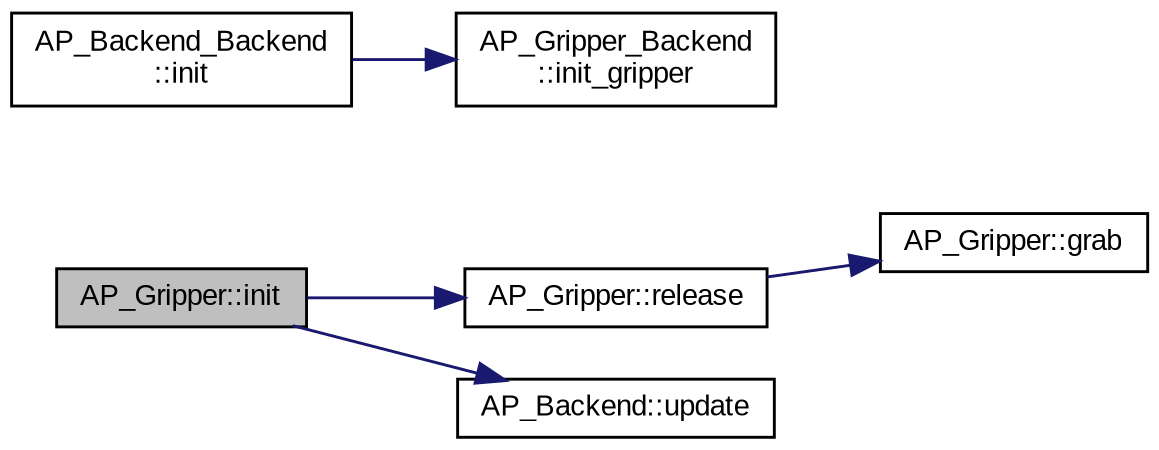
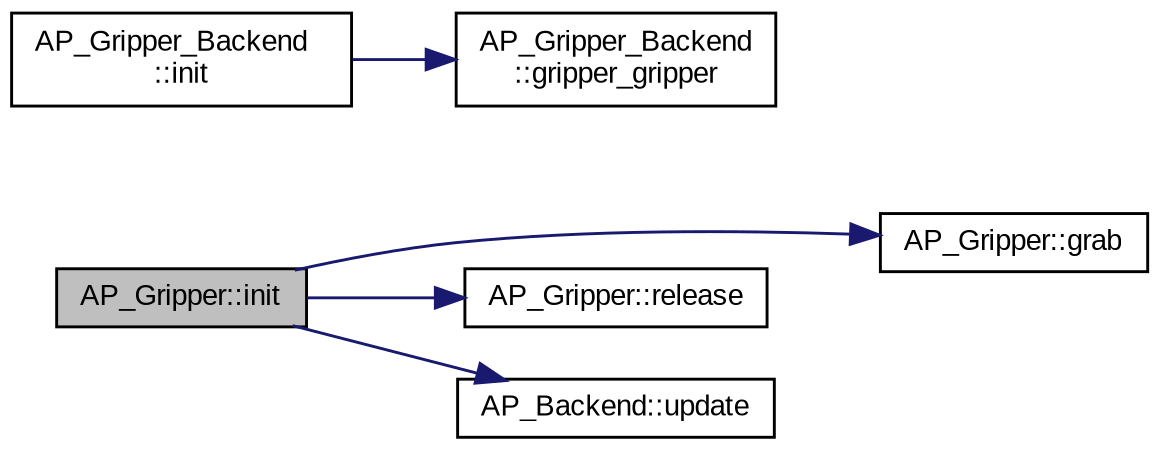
node "AP_Backend_Backend ::init": label "AP_Backend_Backend ::init" -> "AP_Gripper_Backend ::init"
node "AP_Gripper_Backend ::init_gripper": label "AP_Gripper_Backend ::init_gripper" -> "AP_Gripper_Backend ::gripper_gripper"
edge "AP_Gripper::release" -> "AP_Gripper::grab": now "AP_Gripper::init" -> "AP_Gripper::grab"
